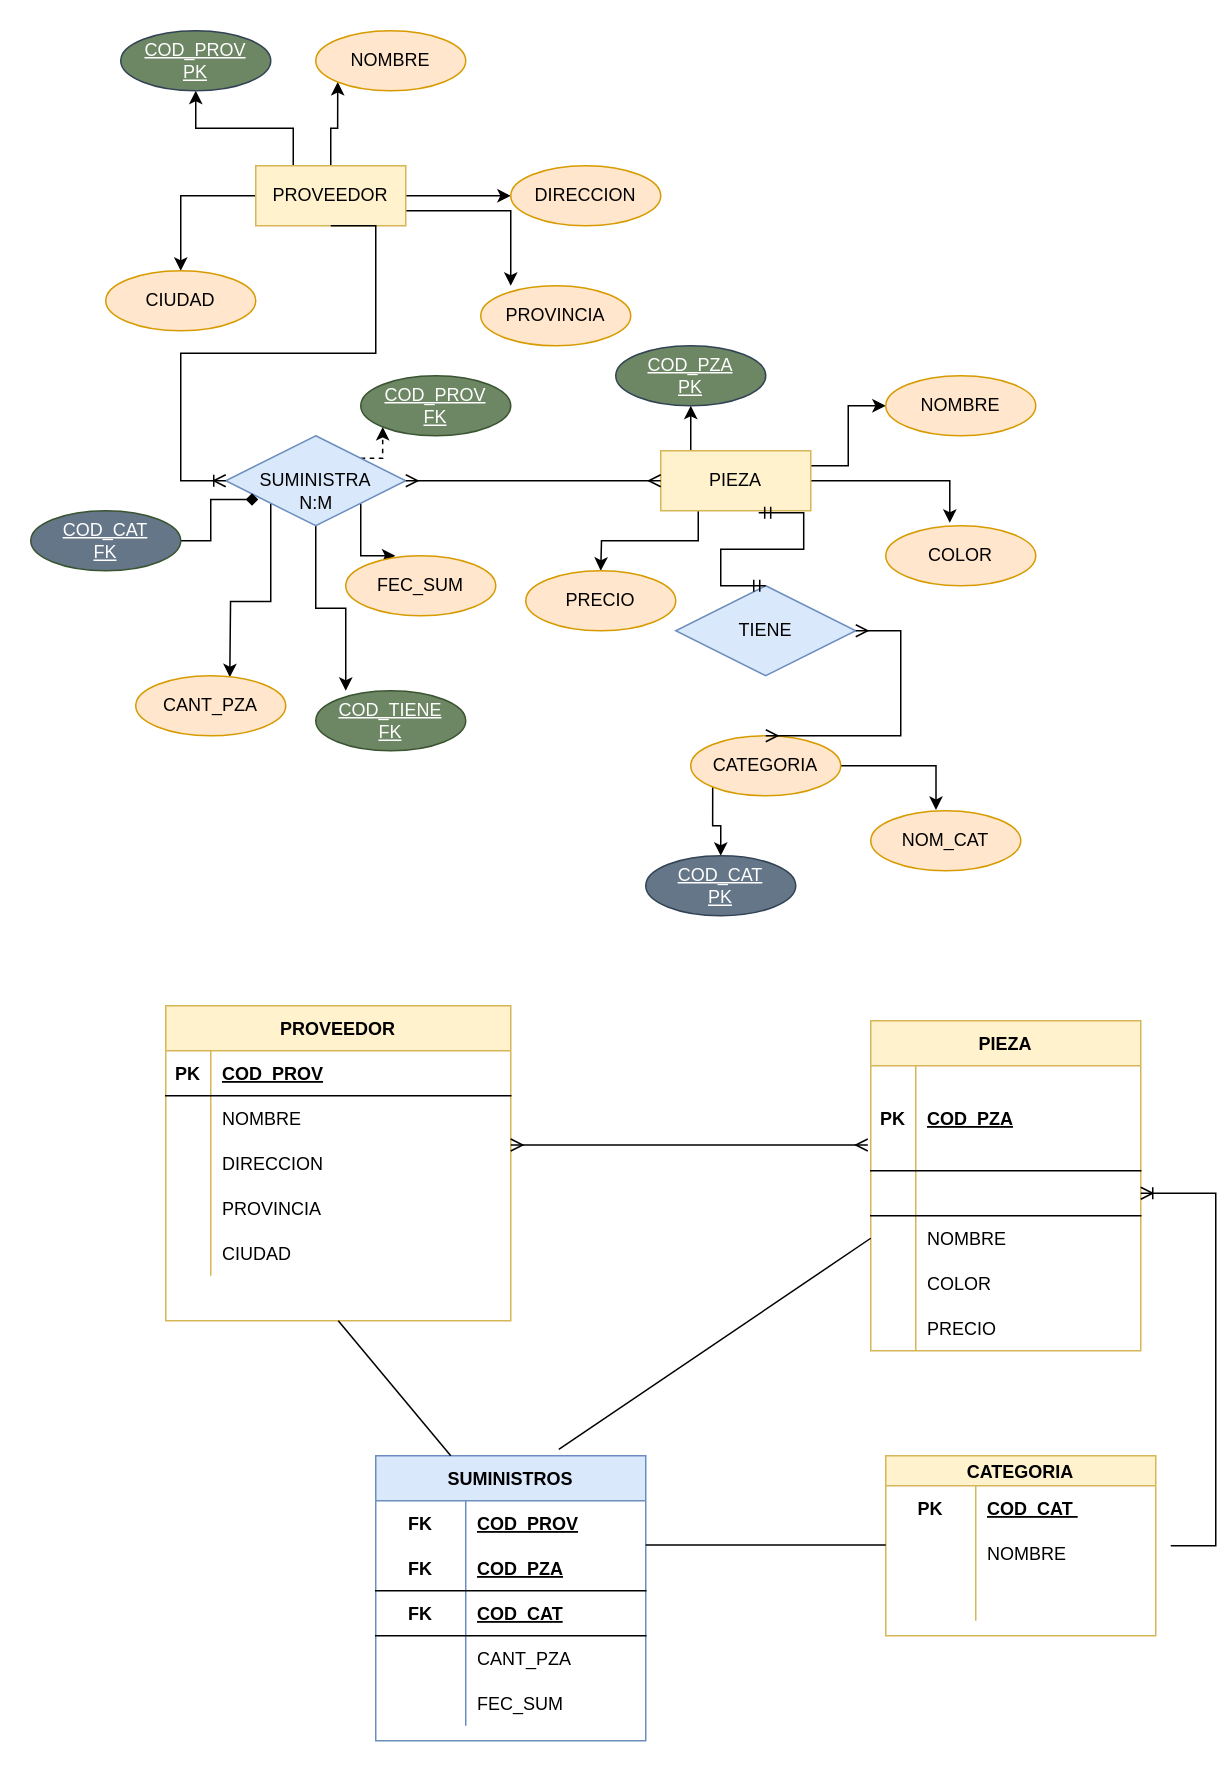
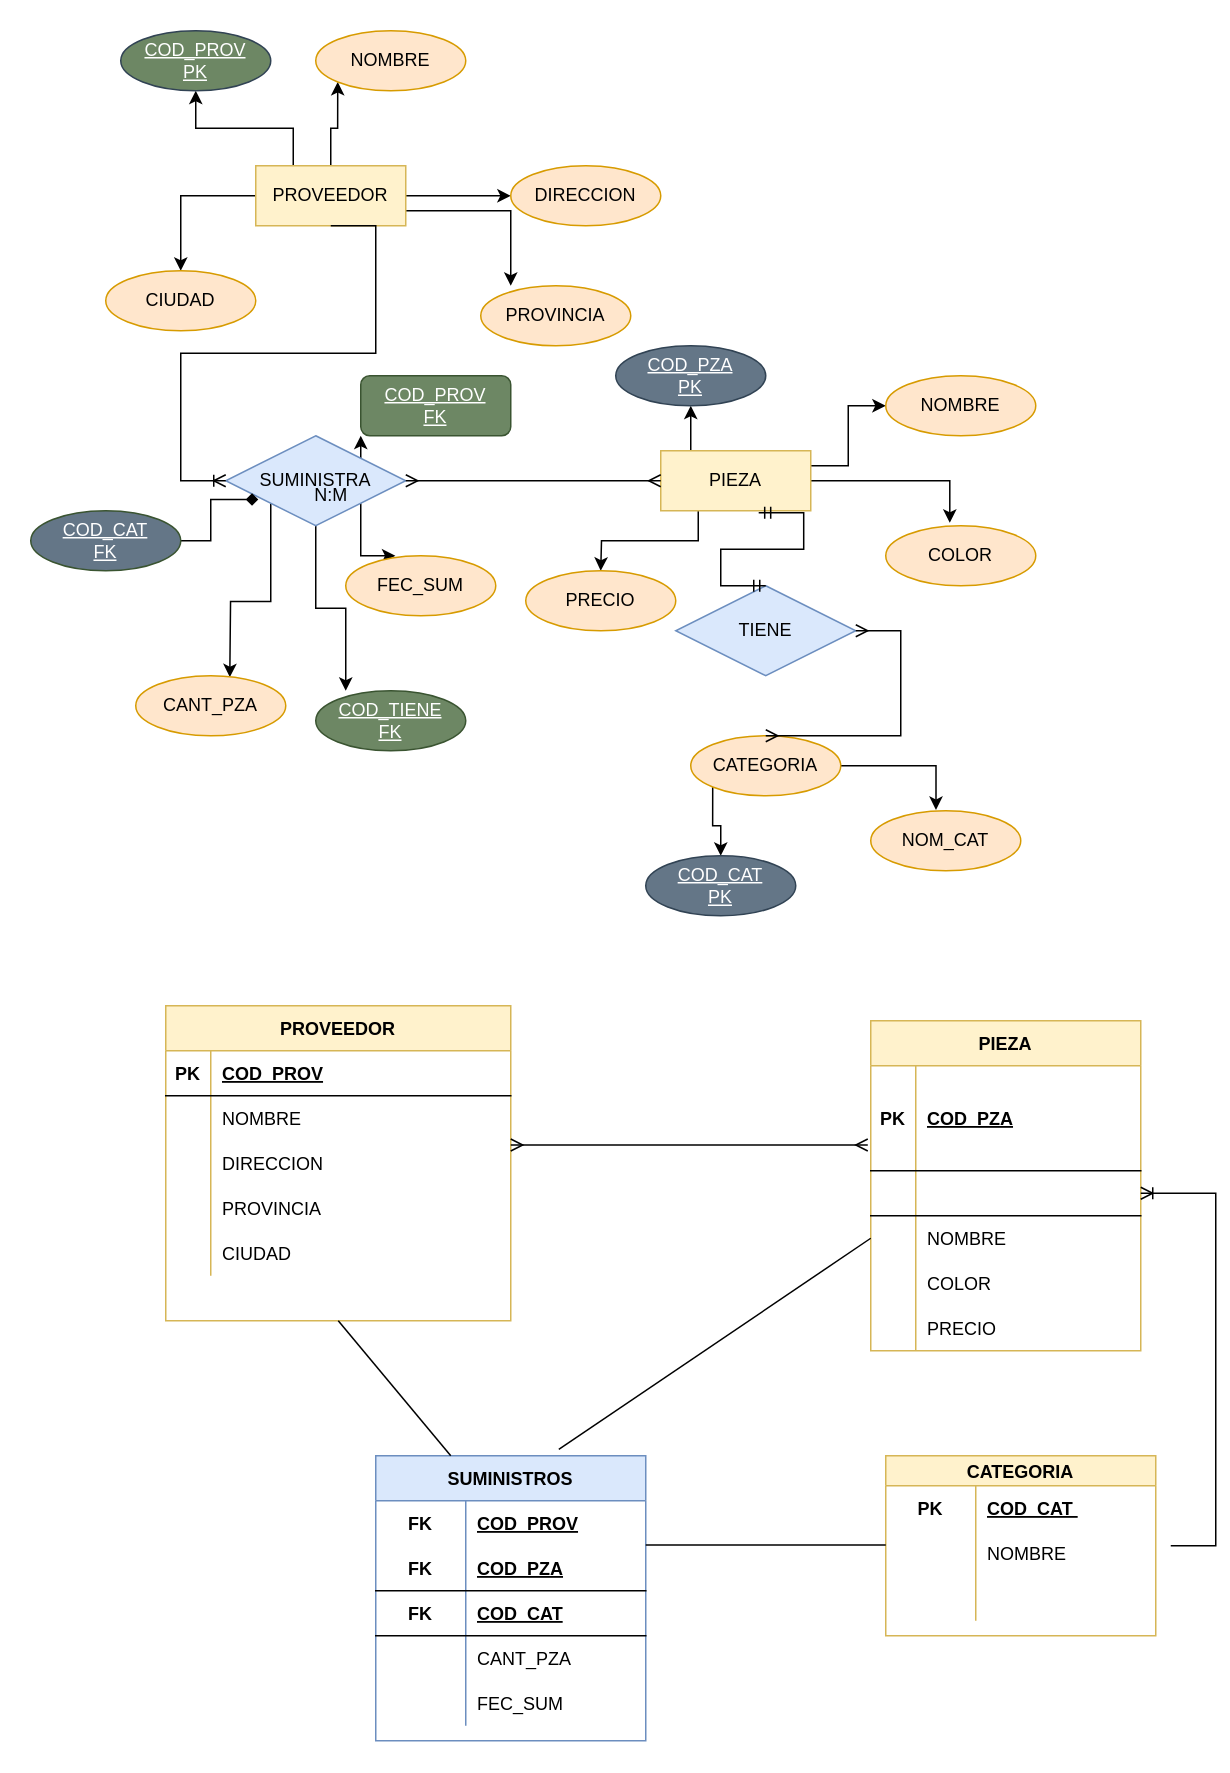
node "COD_PZA PK": fillcolor #6d8764 -> #647687
node "COD_PROV FK": shape ellipse -> rounded rectangle
edge "SUMINISTRA" -> "COD_PROV FK": style dashed -> solid
node "N:M": moved (316, 503) -> (331, 496)
